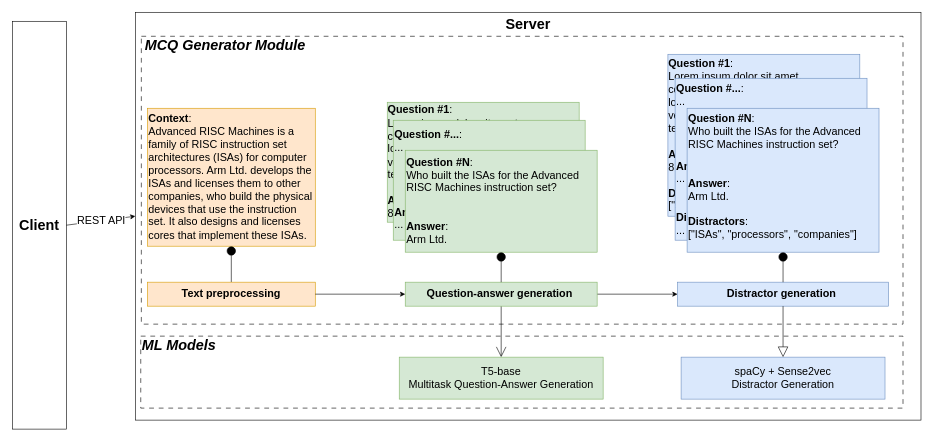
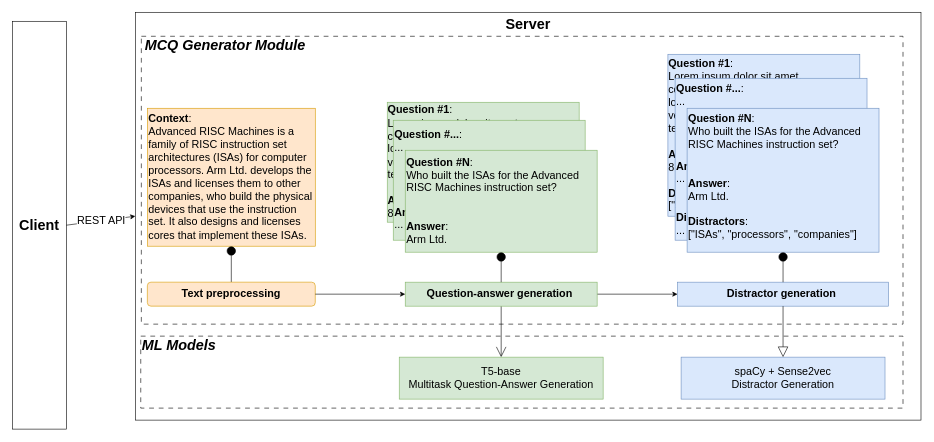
node "Text preprocessing": shape rectangle -> rounded rectangle
